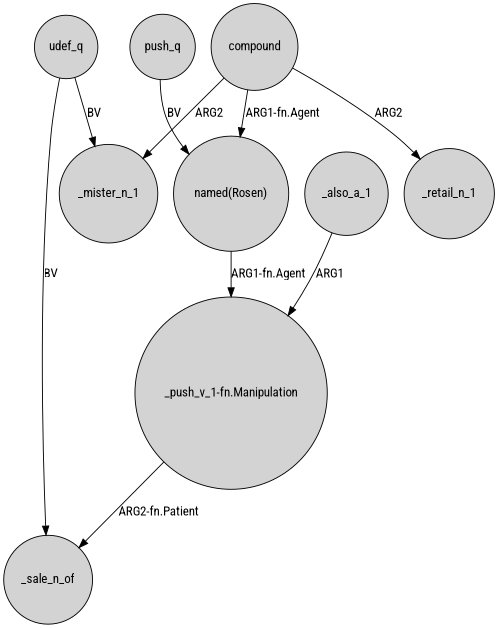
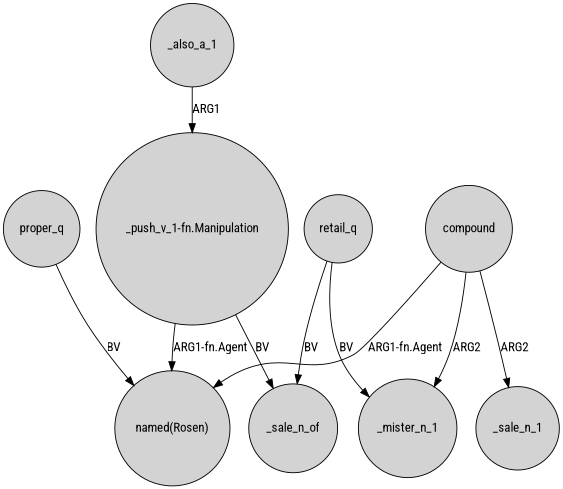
node "udef_q": label "udef_q" -> "retail_q"
node "push_q": label "push_q" -> "proper_q"
node "_retail_n_1": label "_retail_n_1" -> "_sale_n_1"
edge "named(Rosen)" -> "_push_v_1-fn.Manipulation": reversed
edge "_push_v_1-fn.Manipulation" -> "_sale_n_of": label "ARG2-fn.Patient" -> "BV"
